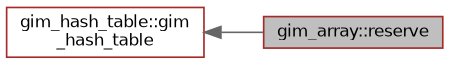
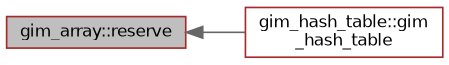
edge "gim_array::reserve" -> "gim_hash_table::gim _hash_table": reversed
